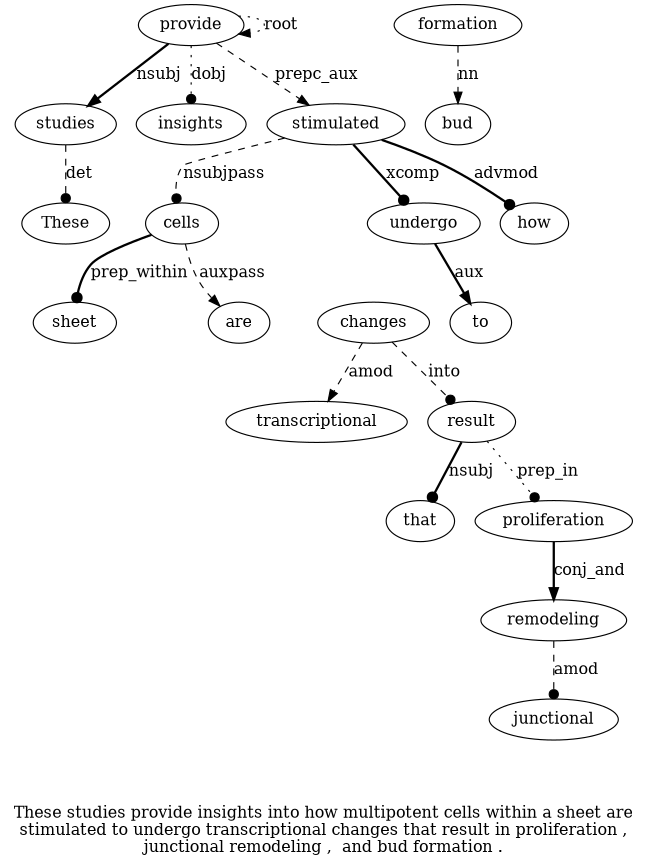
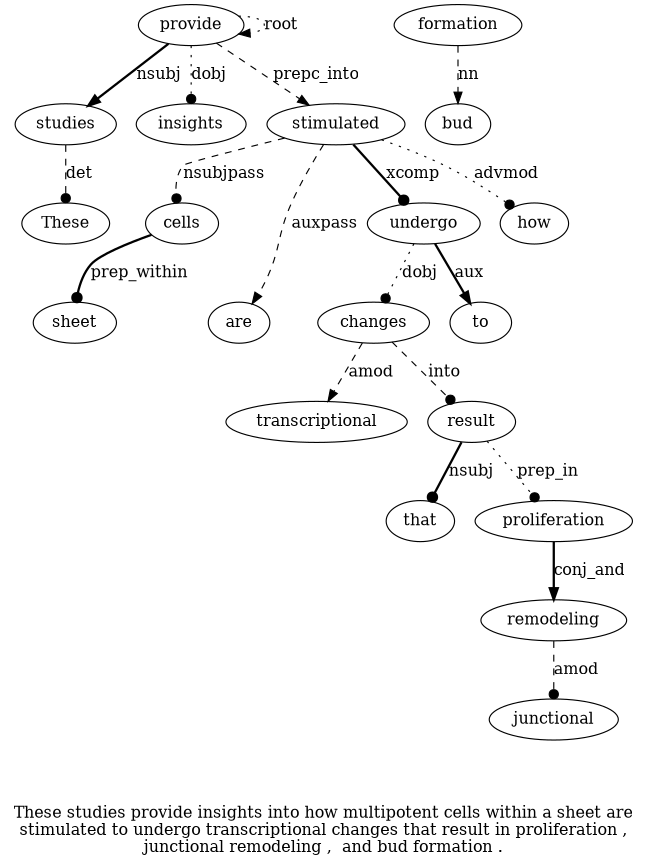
edge "provide" -> "stimulated": label "prepc_aux" -> "prepc_into"
edge "stimulated" -> "how": style bold -> dotted
edge "undergo" -> "changes": added, label "dobj"
edge "cells" -> "are": now "stimulated" -> "are"
